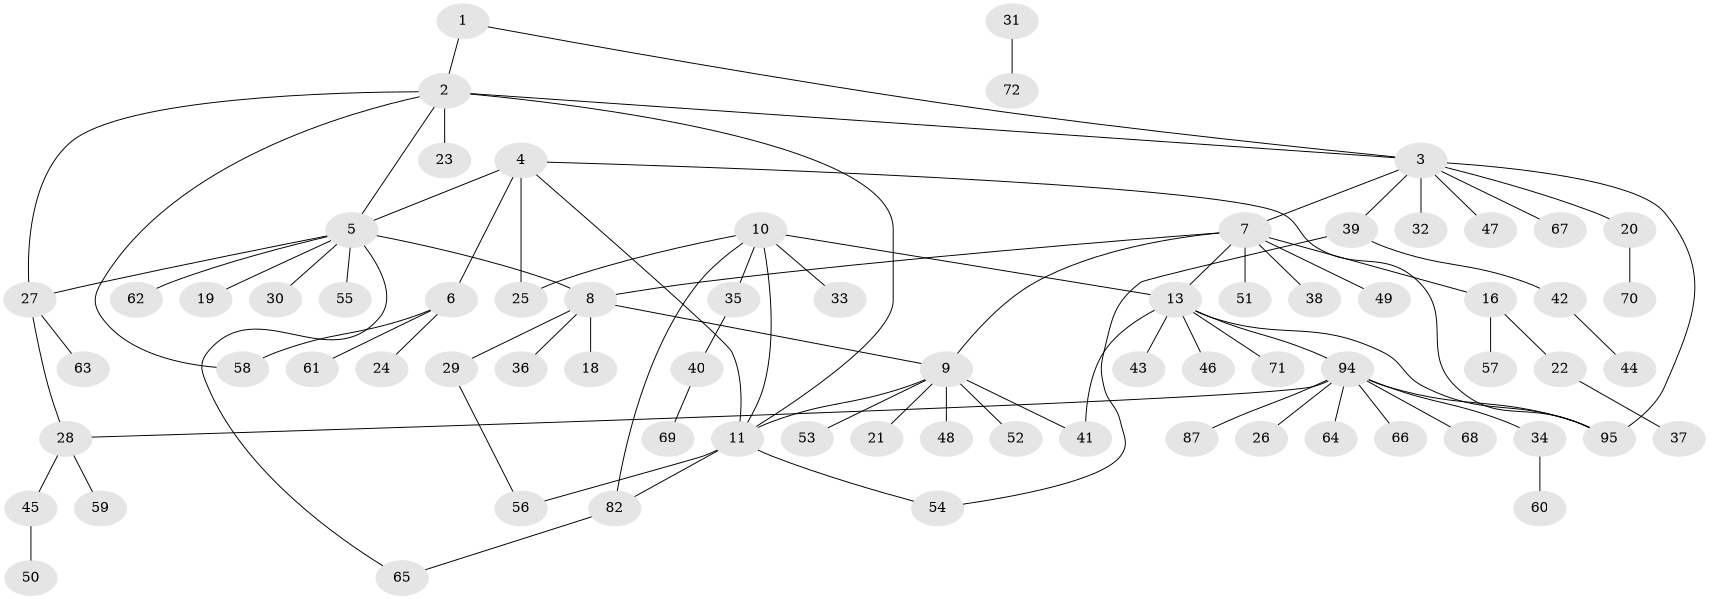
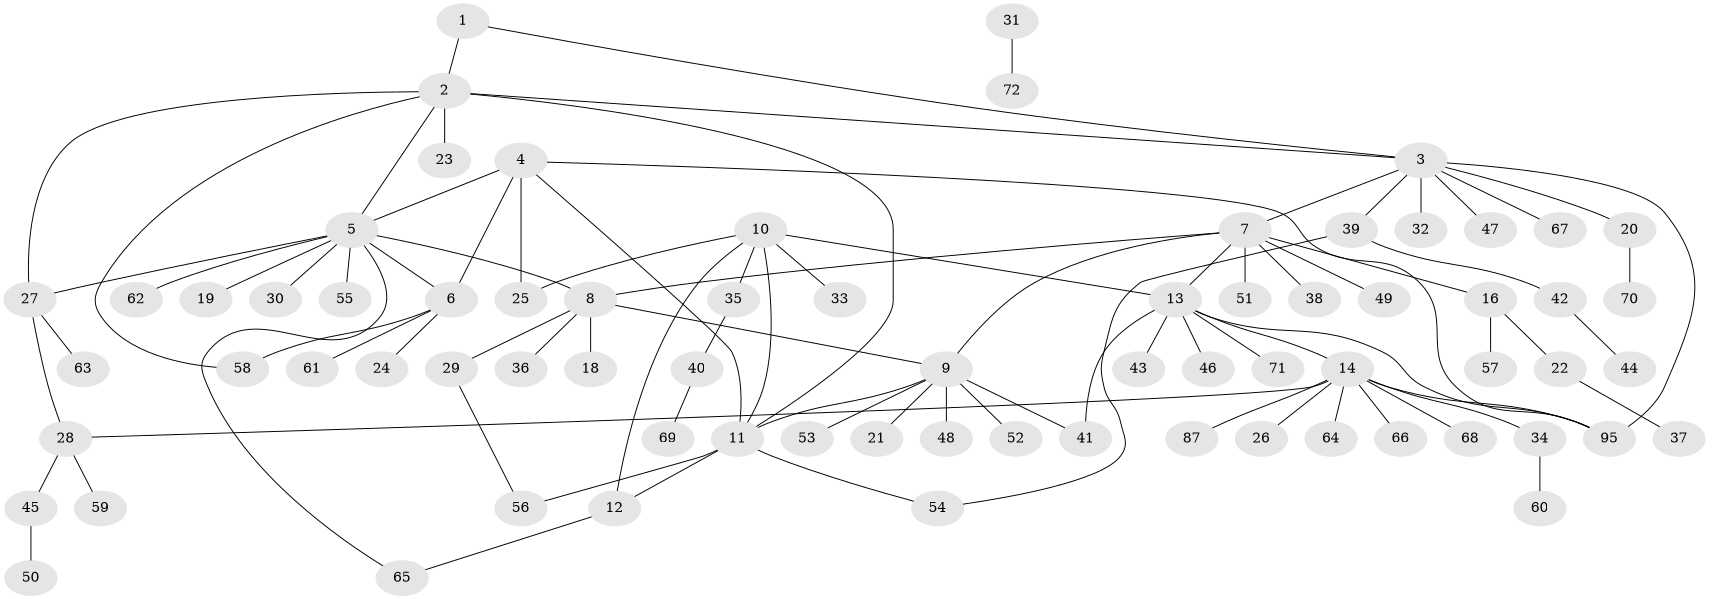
edge "5" -- "6": added
node "94": label "94" -> "14"
node "82": label "82" -> "12"
